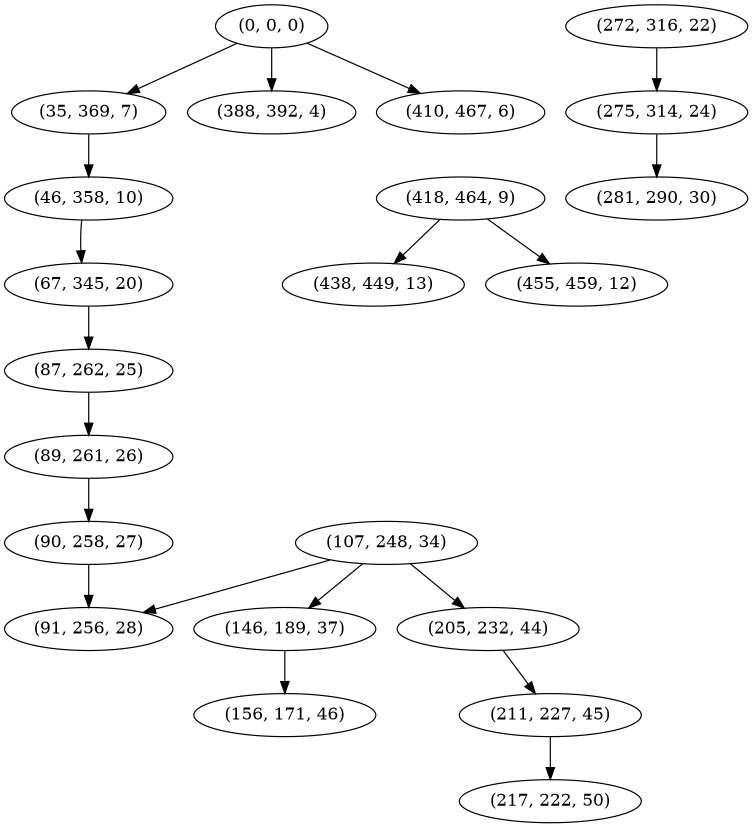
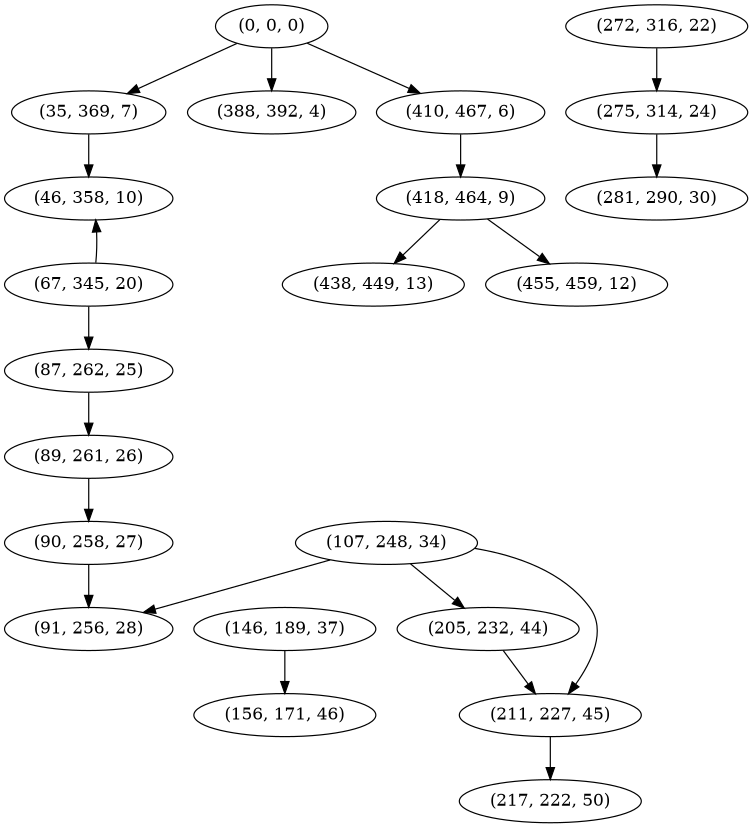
edge "(410, 467, 6)" -> "(418, 464, 9)": added
edge "(46, 358, 10)" -> "(67, 345, 20)": reversed
edge "(107, 248, 34)" -> "(146, 189, 37)": now "(107, 248, 34)" -> "(211, 227, 45)"
